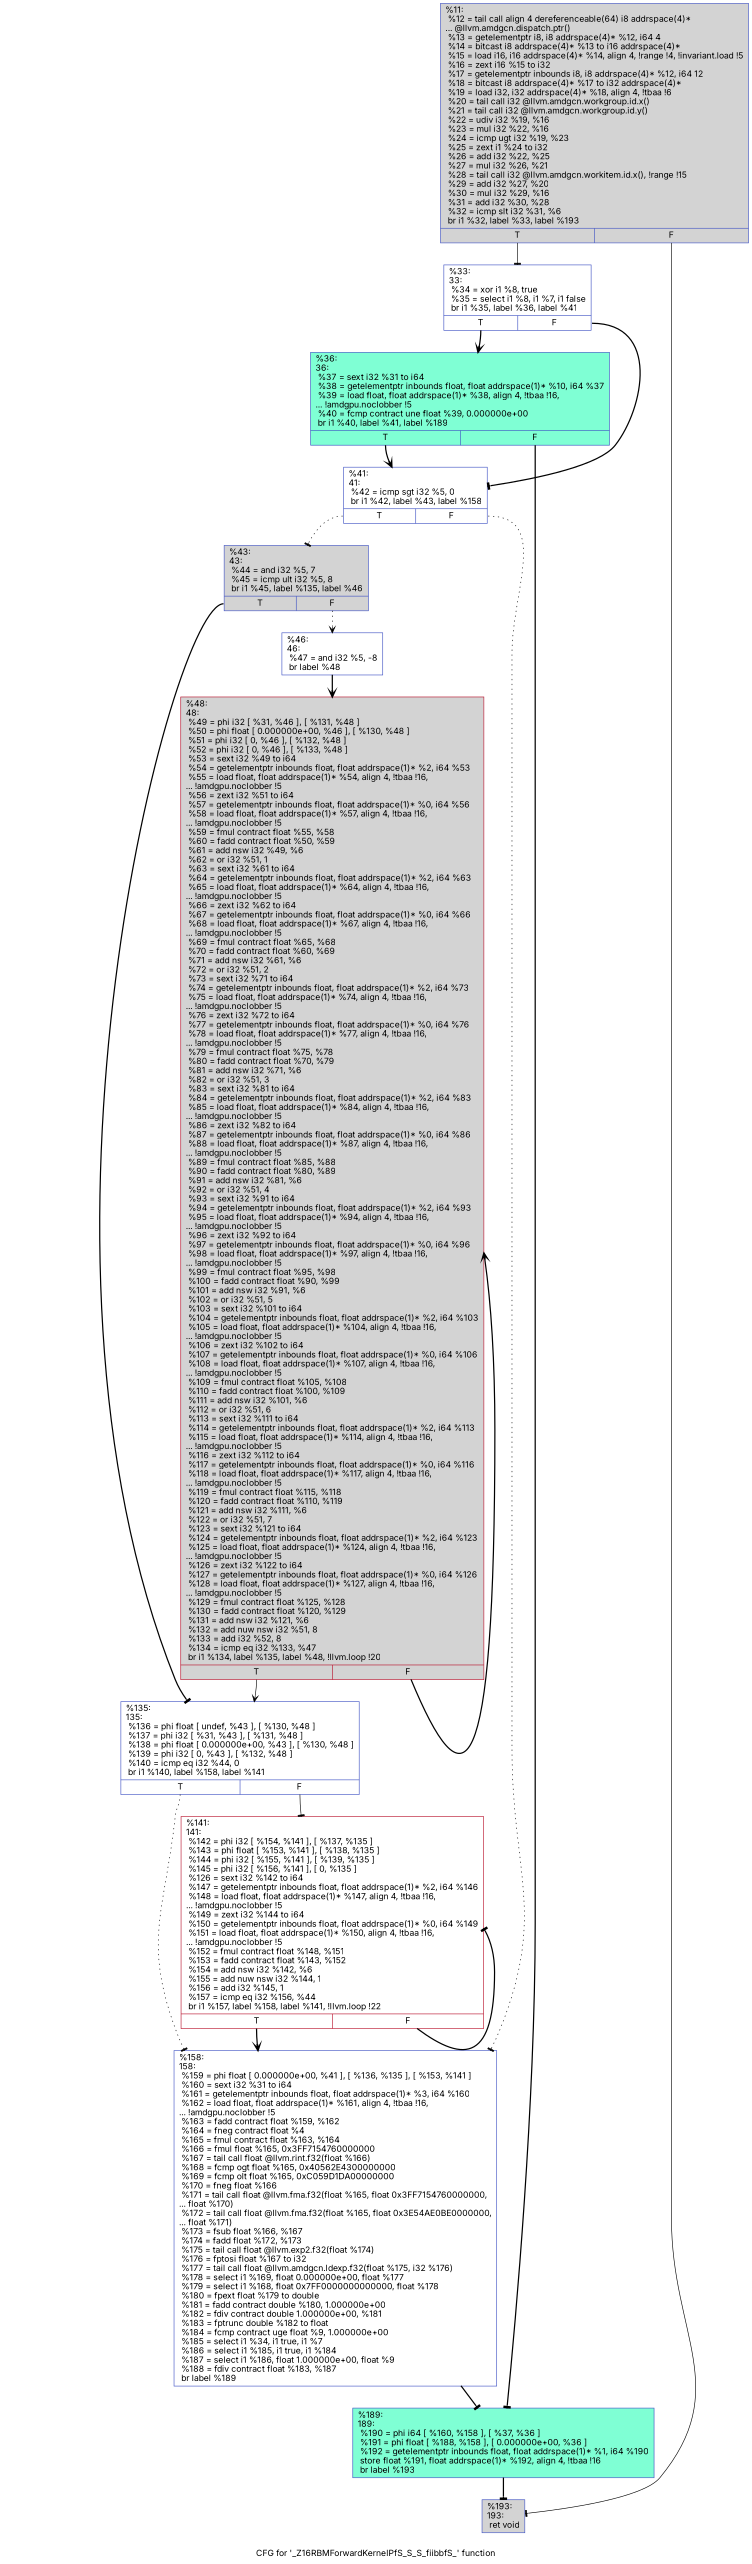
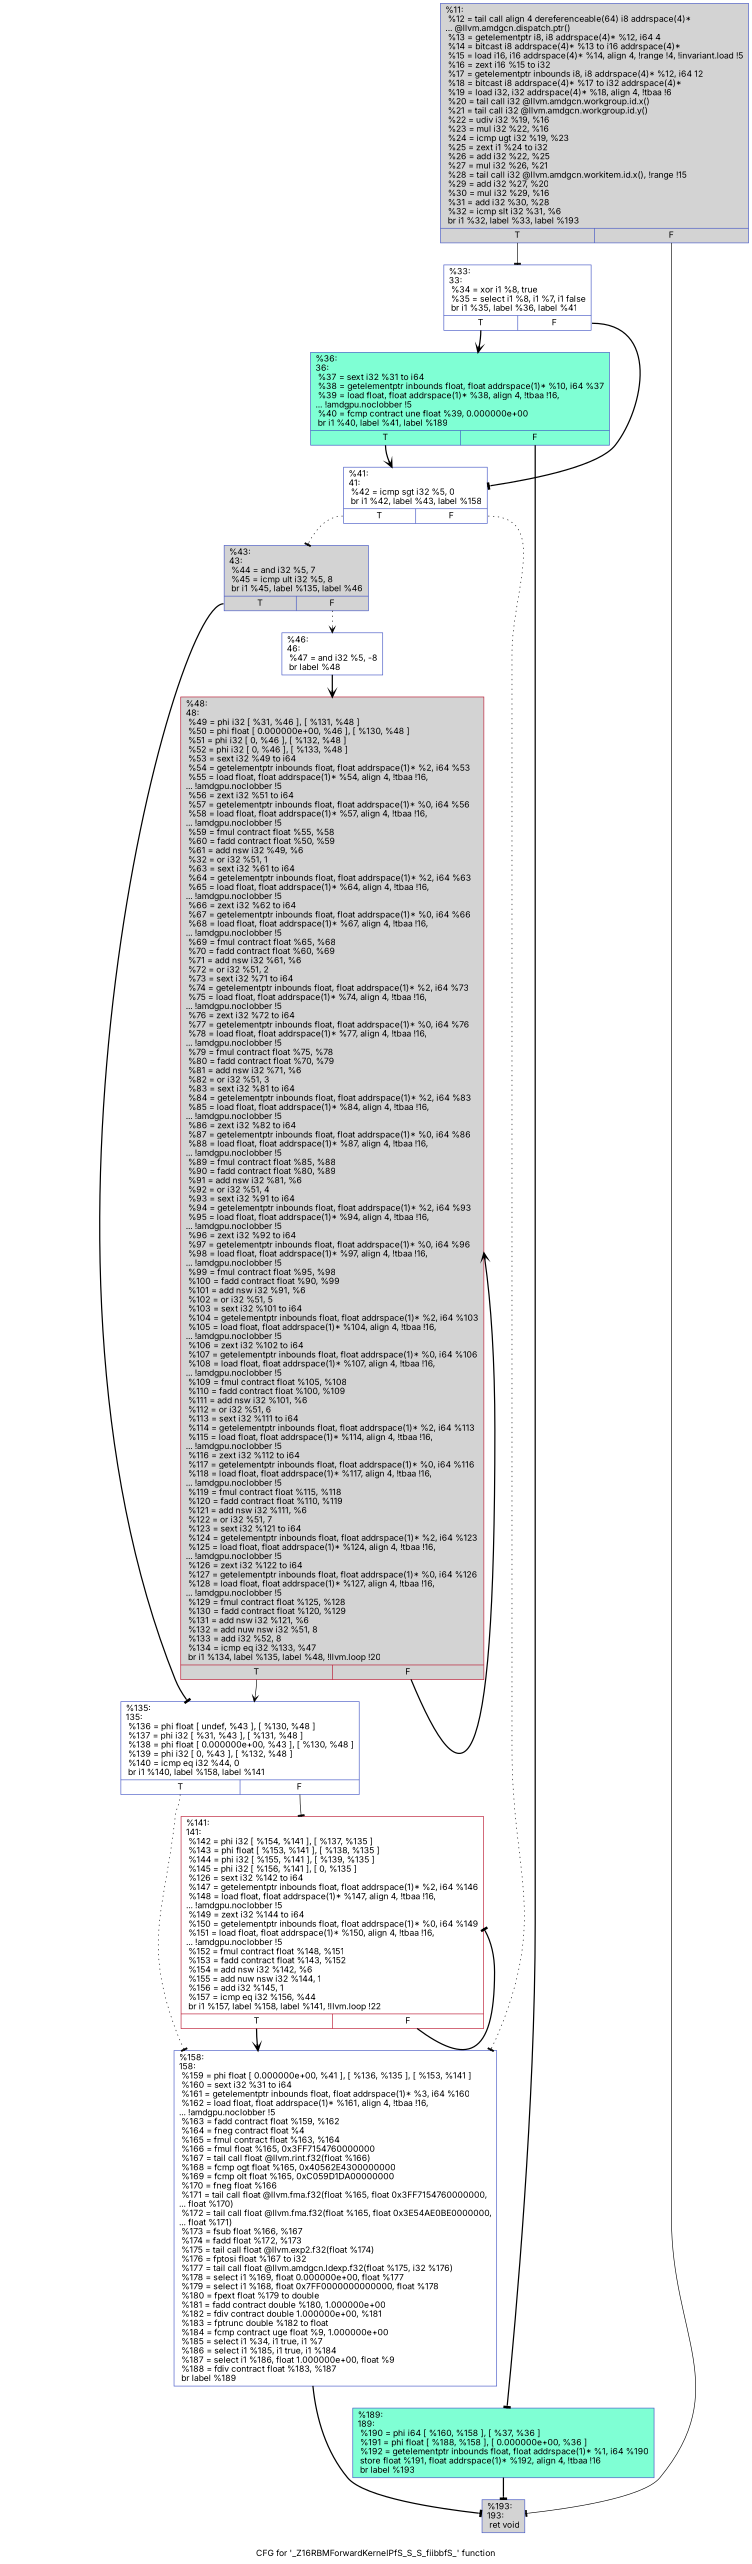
node "%48:": text "%62 = or i32 %51, 1" -> "%32 = or i32 %51, 1"
edge "%158:" -> "%189:": now "%158:" -> "%193:"
